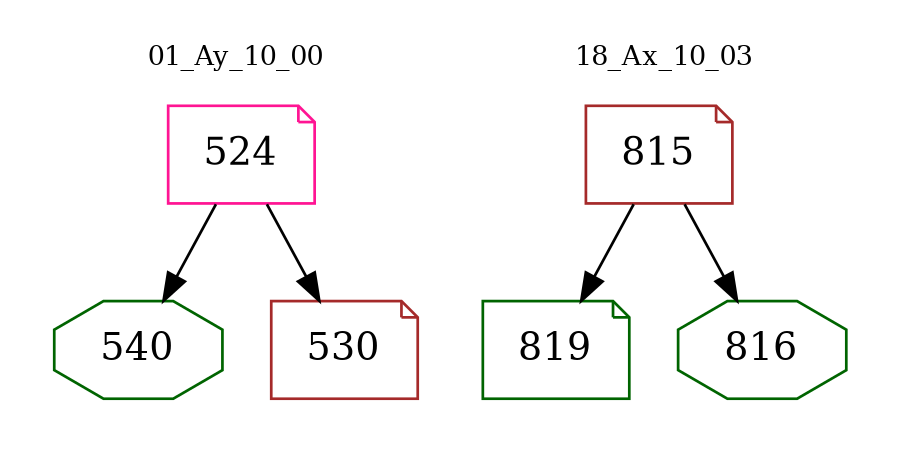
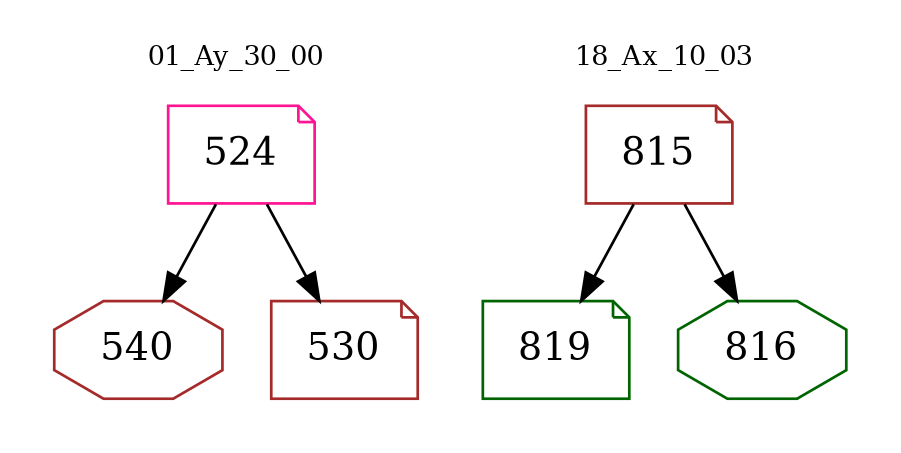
cluster "01_Ay_10_00": label "01_Ay_10_00" -> "01_Ay_30_00"
node "540": color darkgreen -> brown
